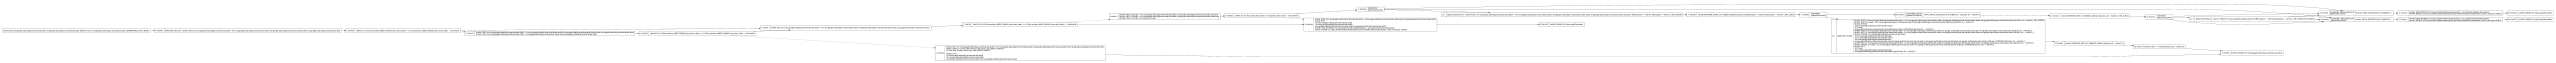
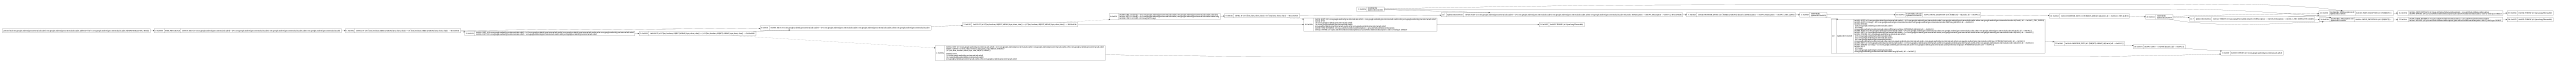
edge "9: 0x001a" -> "12: 0x0026": now "9: 0x001a" -> "13: ?"
